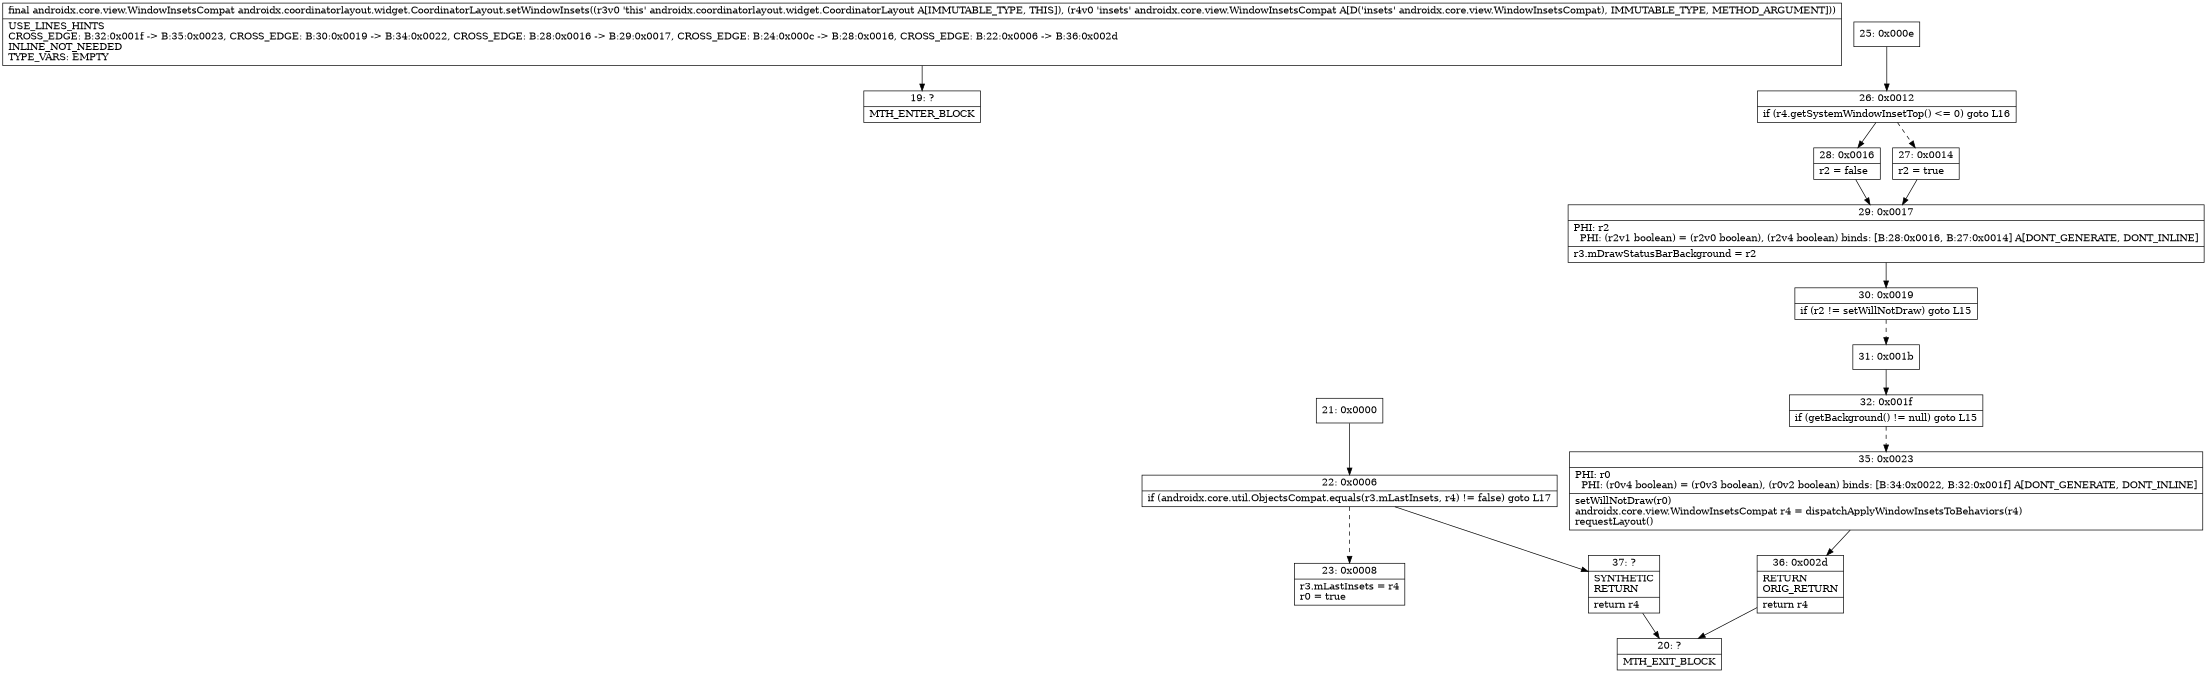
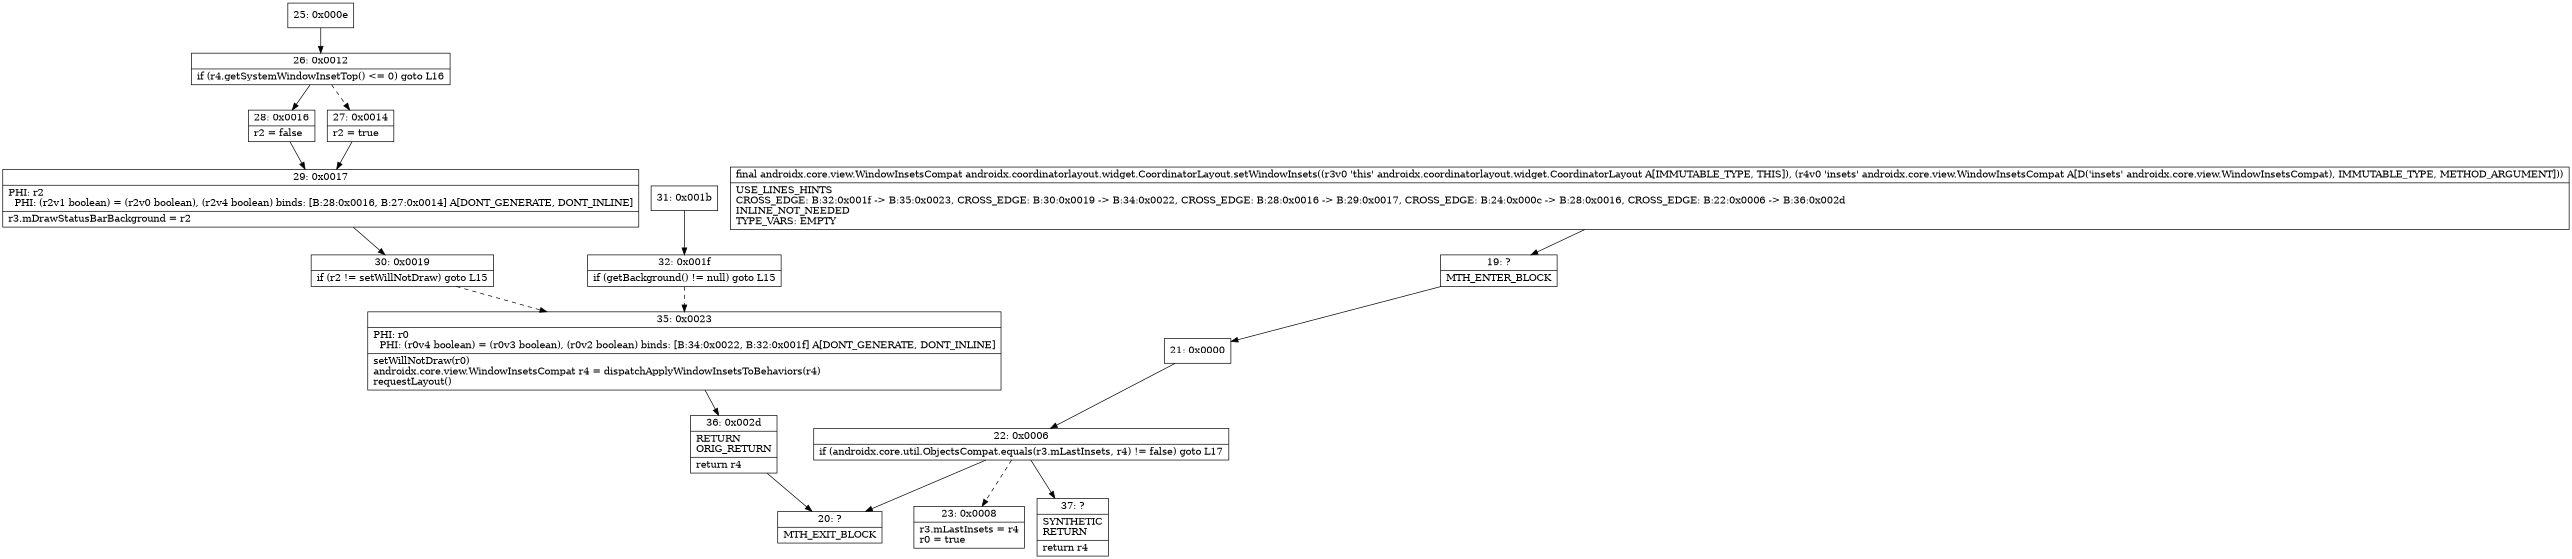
edge "19: ?" -> "21: 0x0000": added
edge "30: 0x0019" -> "31: 0x001b": now "30: 0x0019" -> "35: 0x0023"
edge "37: ?" -> "20: ?": now "22: 0x0006" -> "20: ?"
